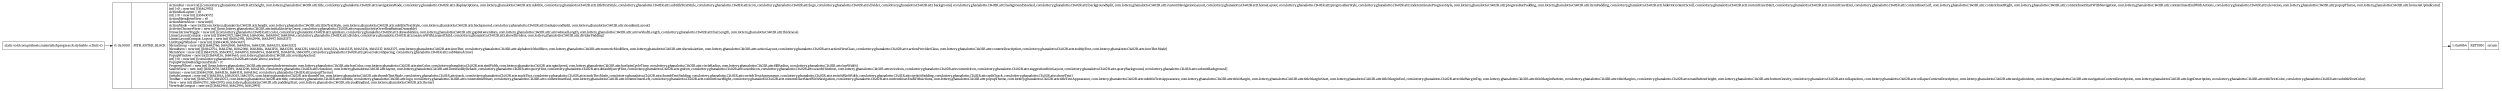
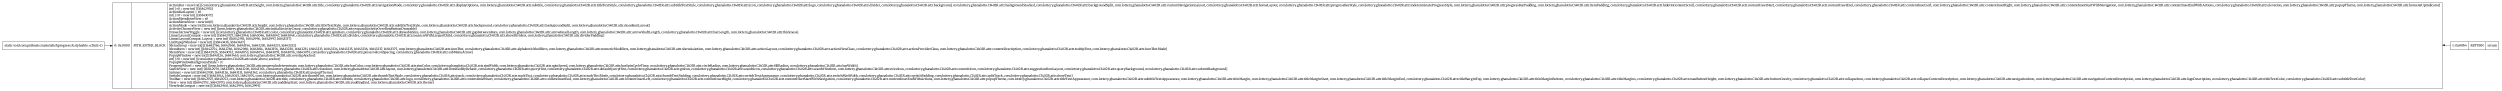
edge "0: 0x0000" -> "1: 0x00b4": reversed
